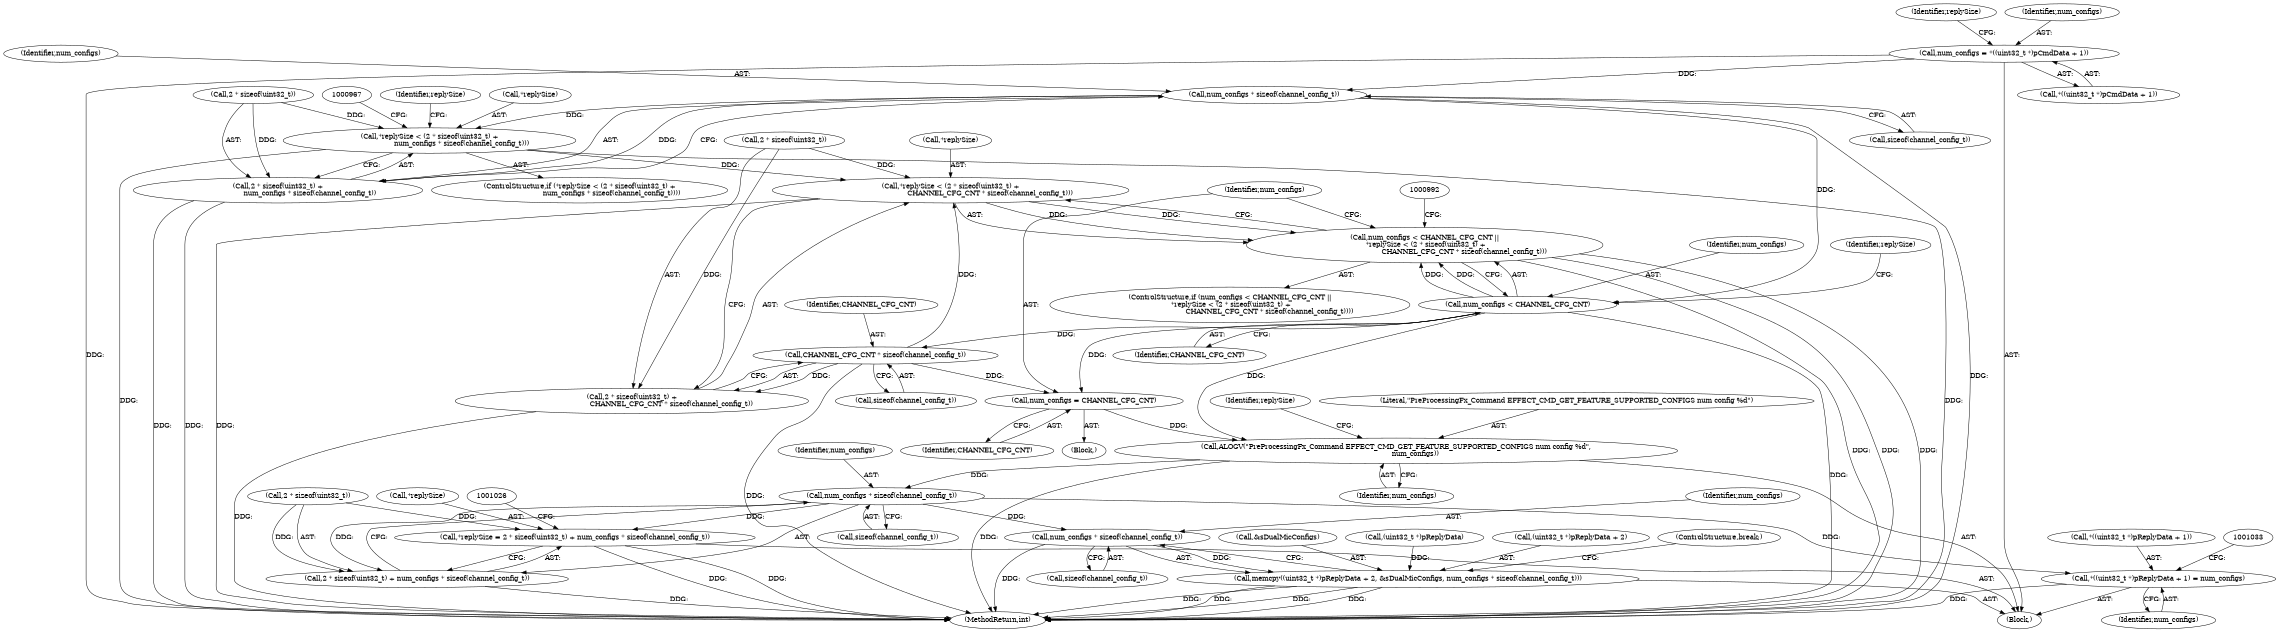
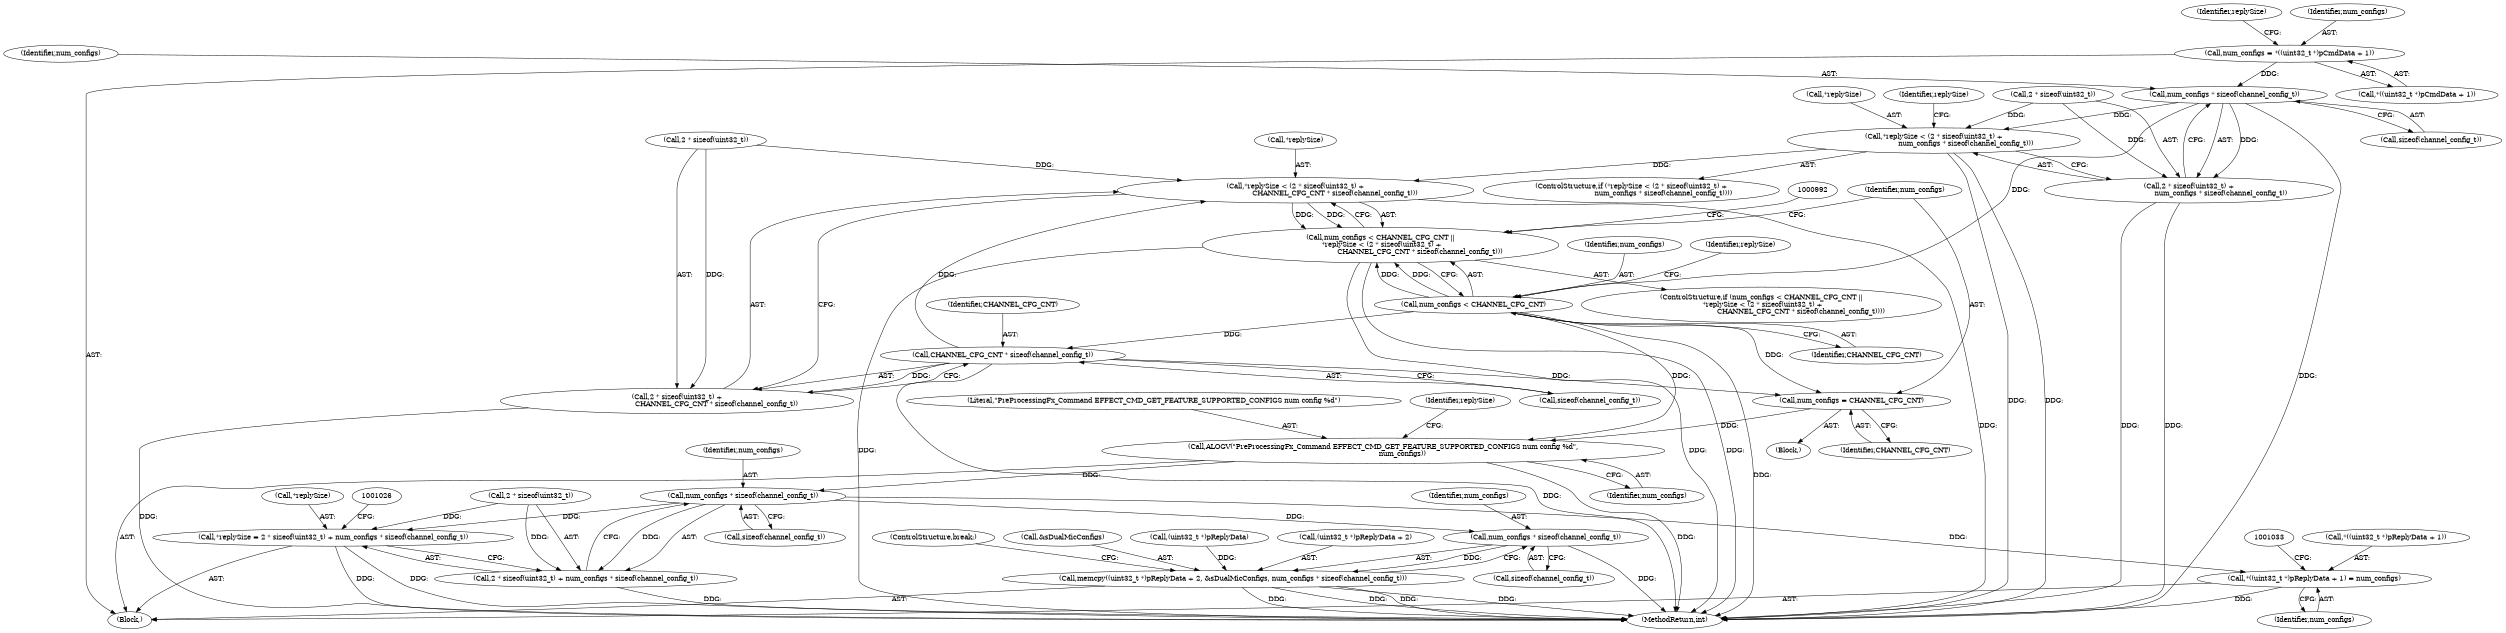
edge "(Call,num_configs = *((uint32_t *)pCmdData + 1))" -> "(MethodReturn,int)": removed, label "DDG:"
node "1000967": removed
